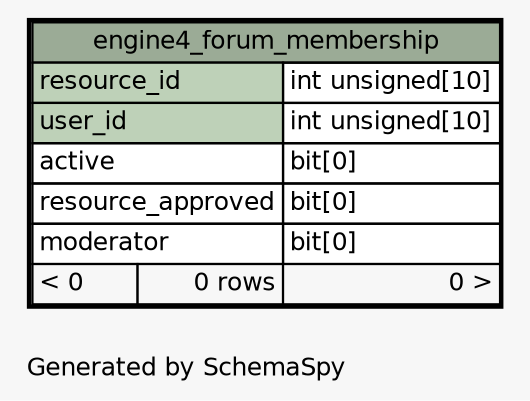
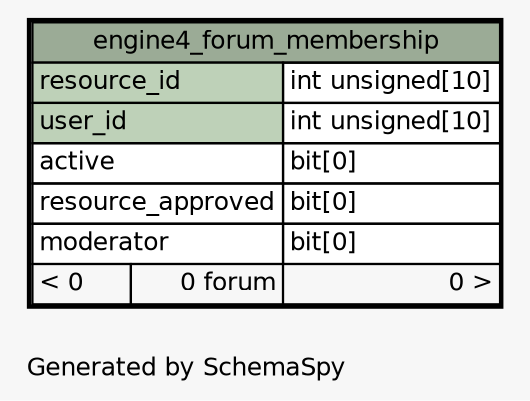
node "engine4_forum_membership": text "0 rows" -> "0 forum"
